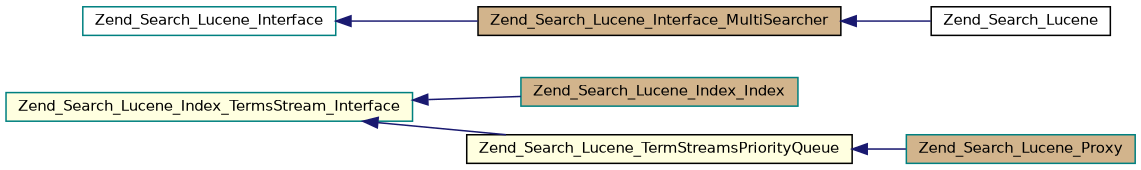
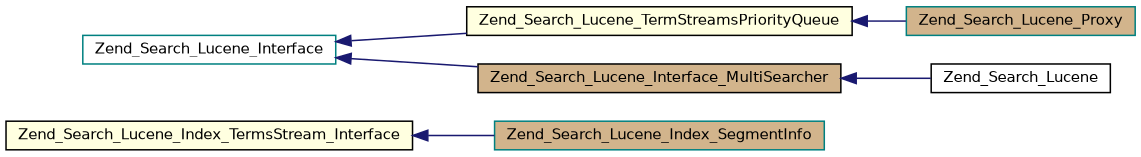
node "Zend_Search_Lucene_Index_Index": label "Zend_Search_Lucene_Index_Index" -> "Zend_Search_Lucene_Index_SegmentInfo"
node "Zend_Search_Lucene_Index_TermsStream_Interface": color teal -> black
edge "Zend_Search_Lucene_TermStreamsPriorityQueue" -> "Zend_Search_Lucene_Index_TermsStream_Interface": now "Zend_Search_Lucene_TermStreamsPriorityQueue" -> "Zend_Search_Lucene_Interface"
